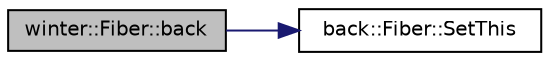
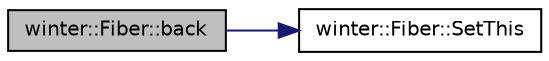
node "back::Fiber::SetThis": label "back::Fiber::SetThis" -> "winter::Fiber::SetThis"
